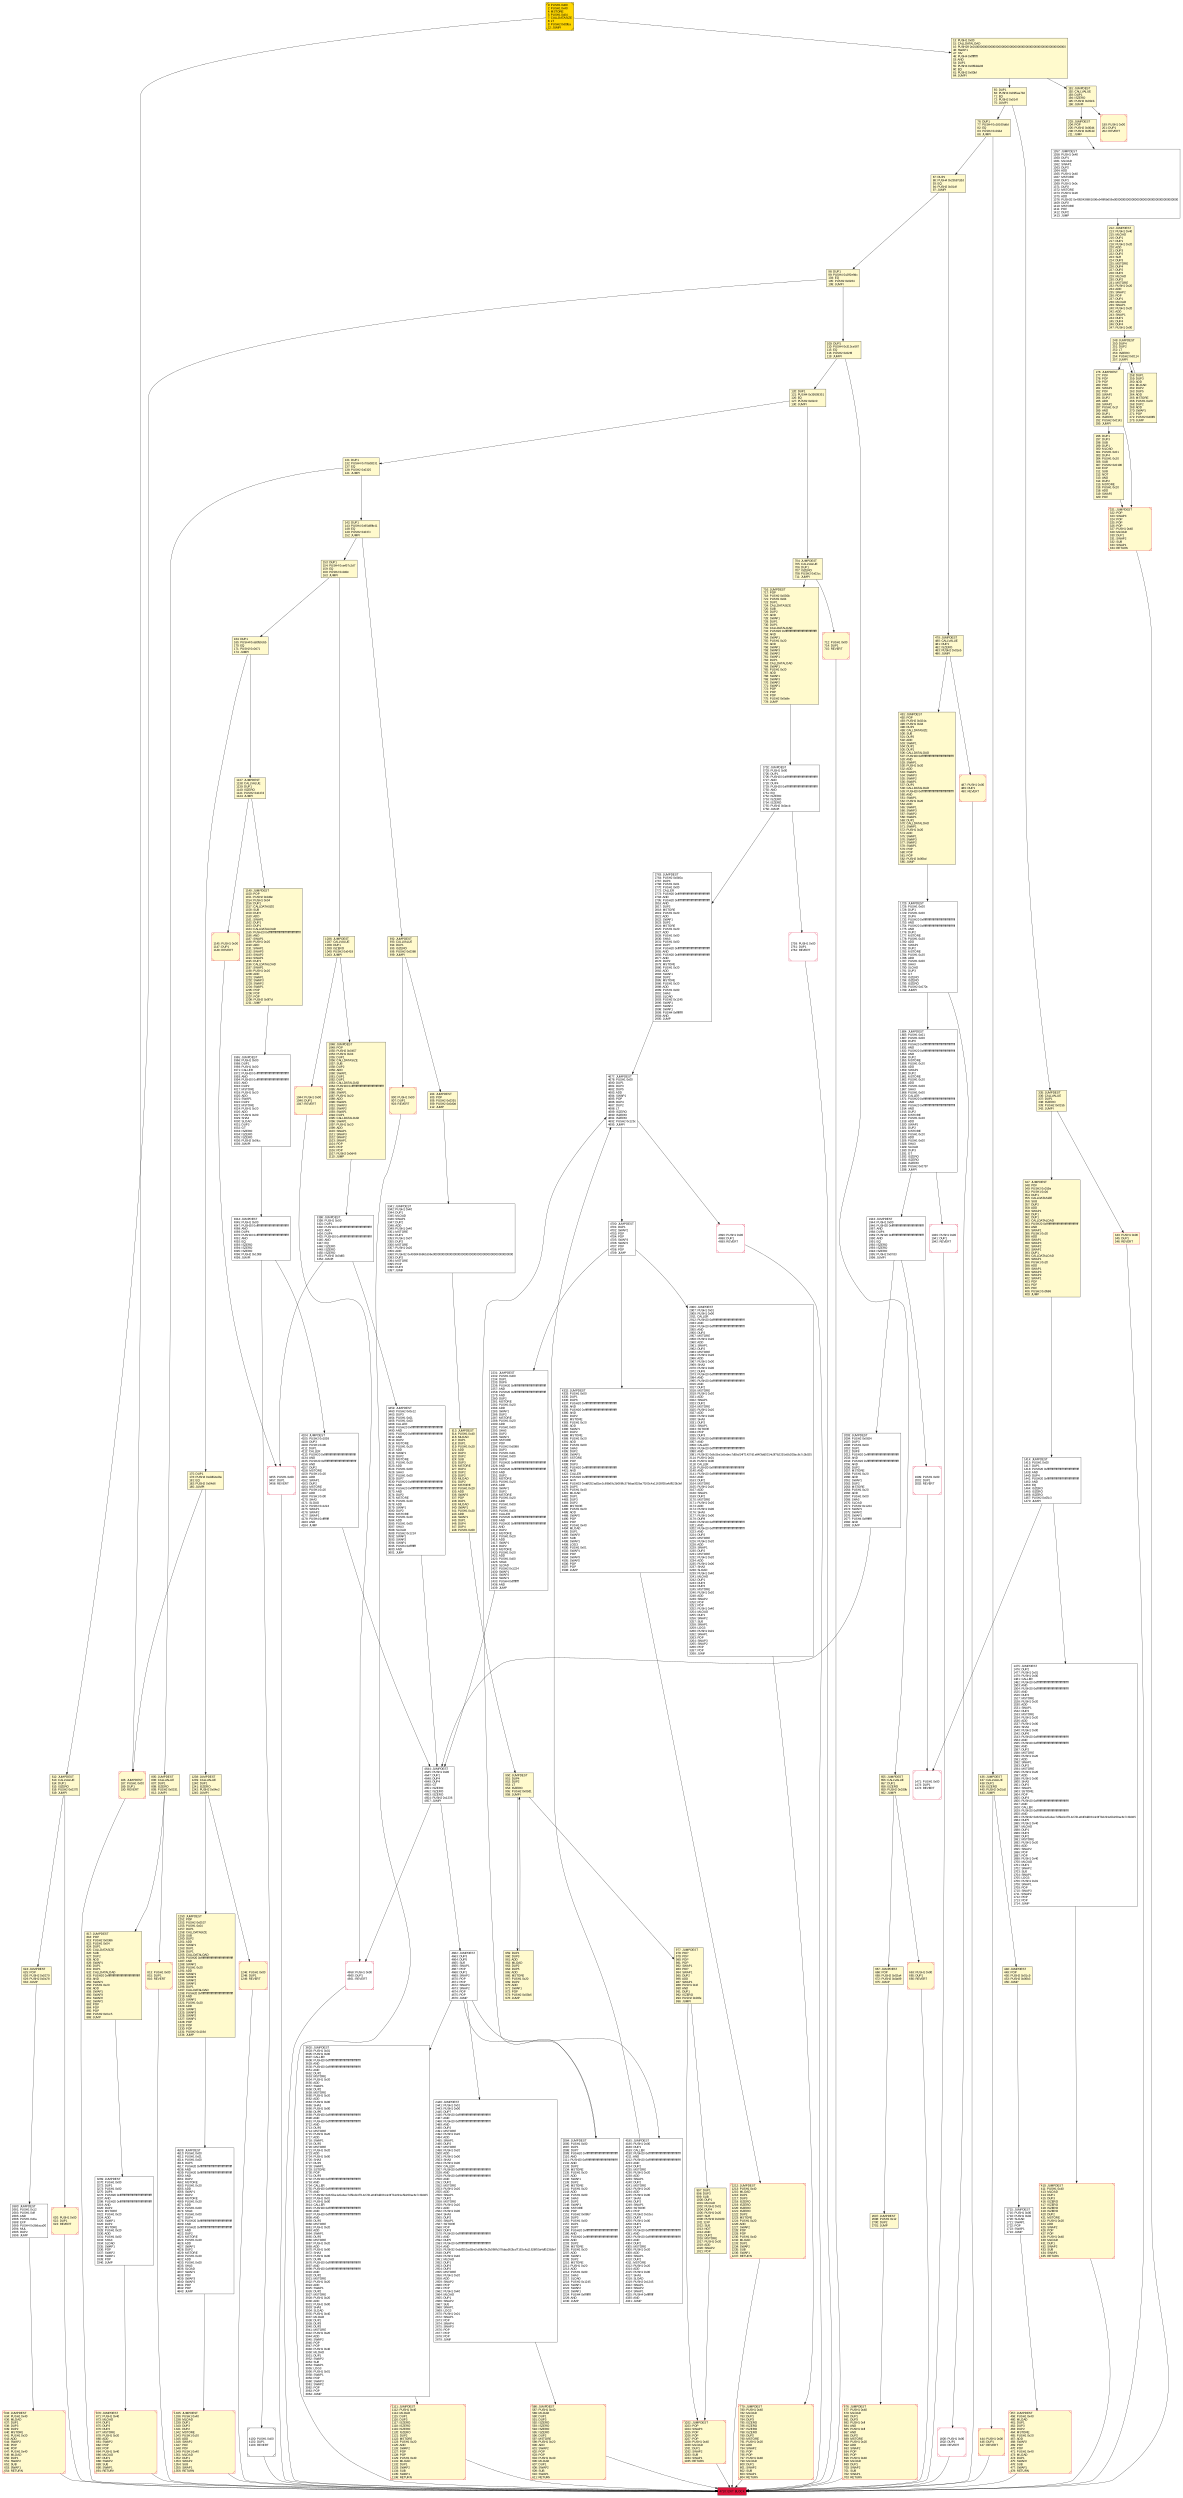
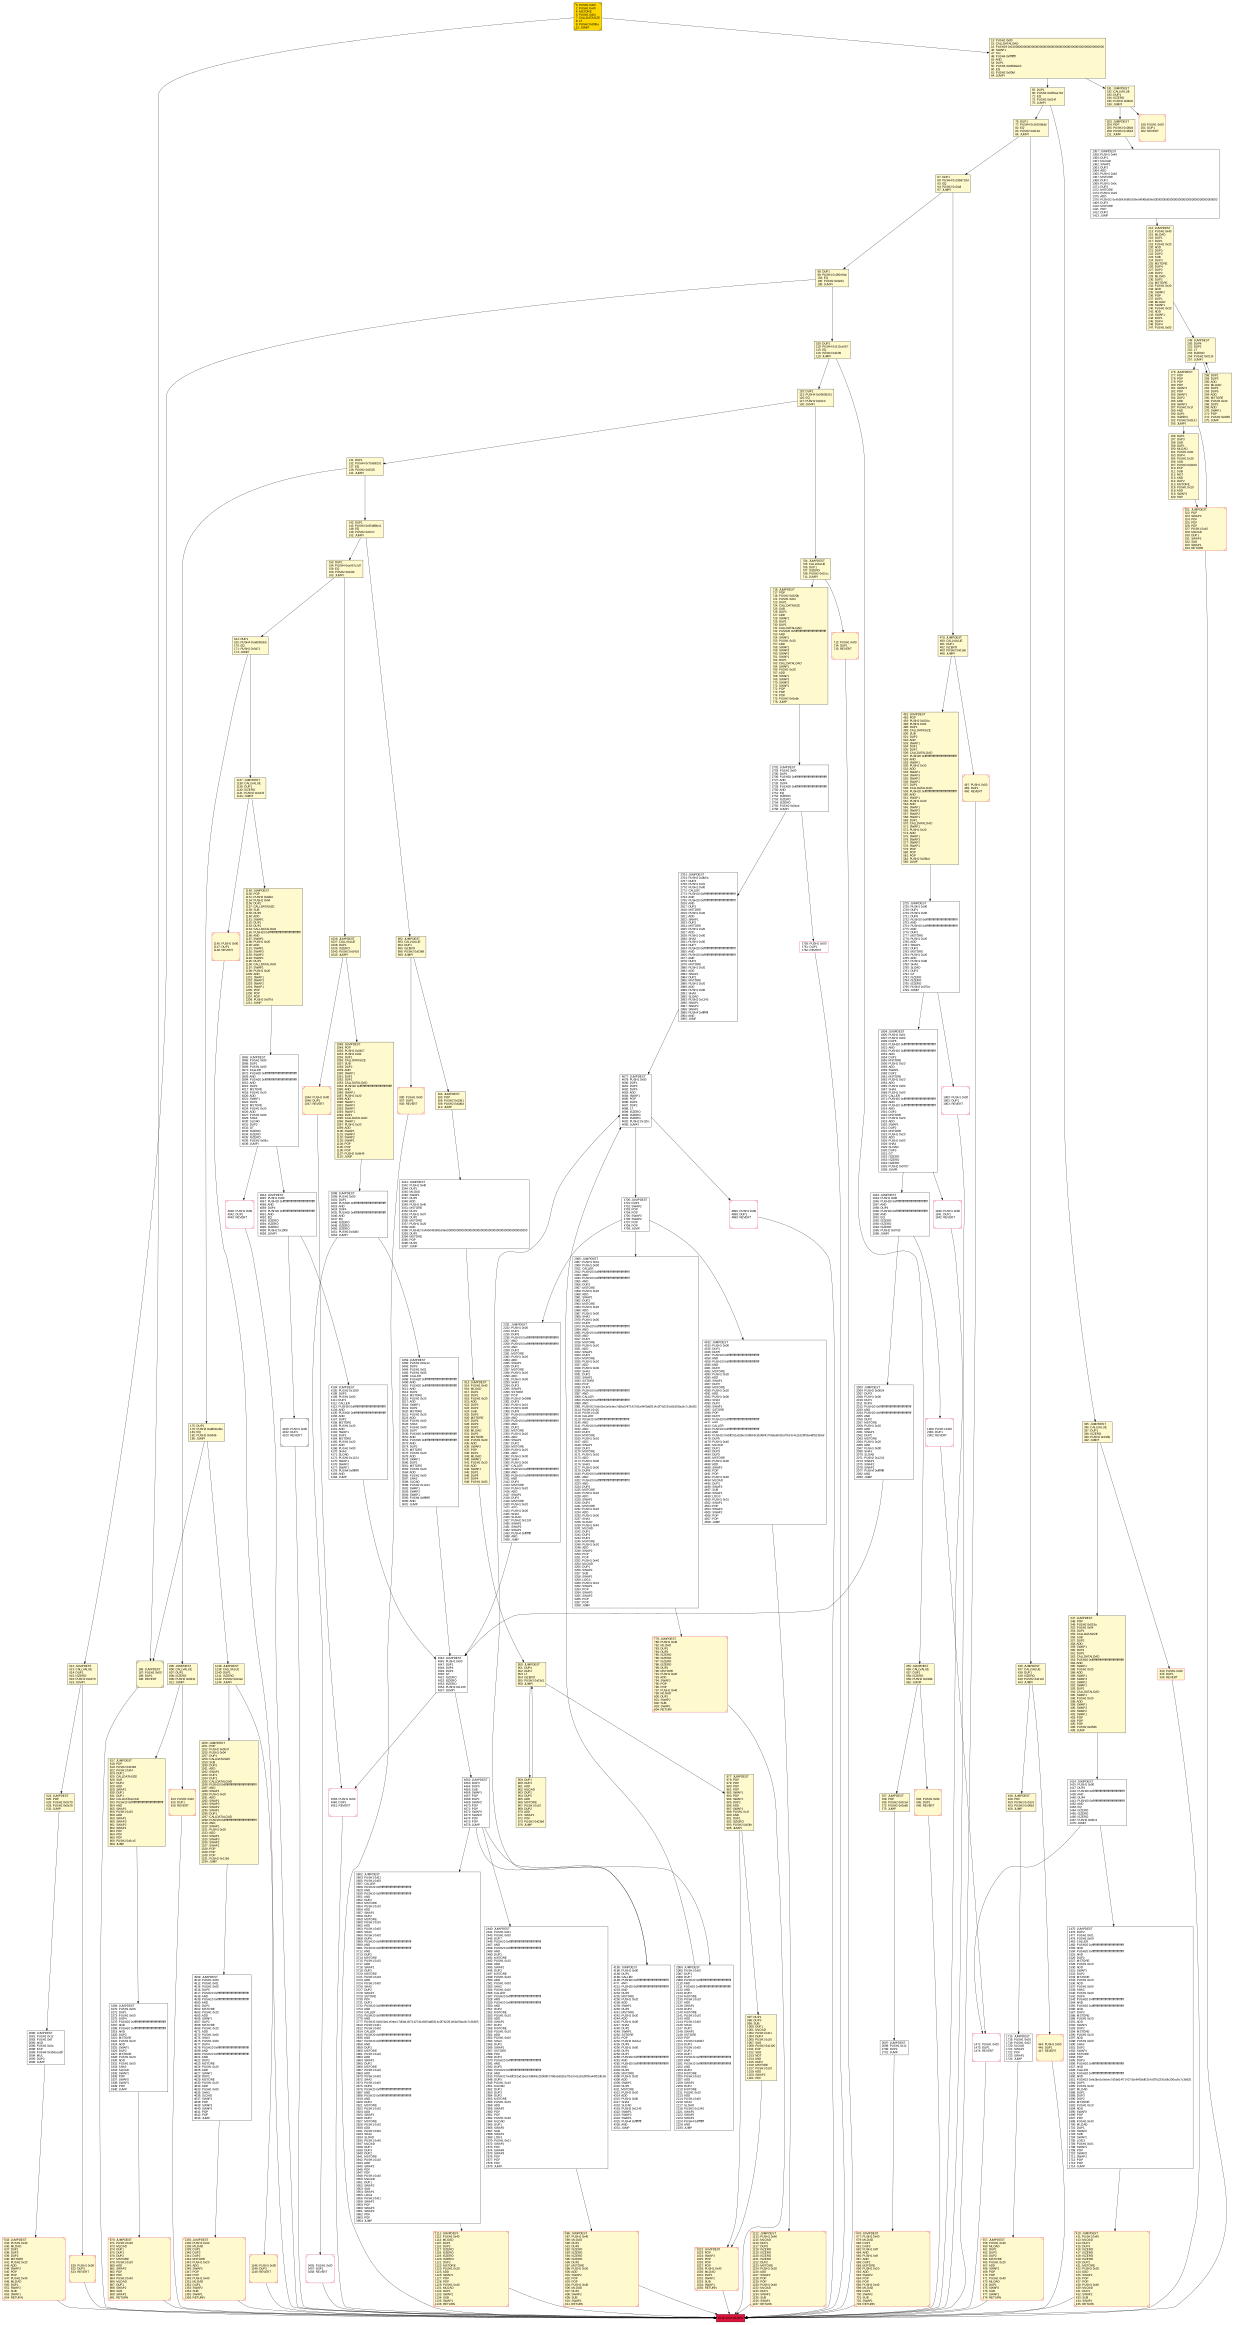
node "2759: PUSH1 0x00 2761: DUP1 2762: REVERT": shape Msquare -> box
node "4040: PUSH1 0x00 4042: DUP1 4043: REVERT": added
edge "1145: PUSH1 0x00 1147: DUP1 1148: REVERT" -> "3455: PUSH1 0x00 3457: DUP1 3458: REVERT": now "1145: PUSH1 0x00 1147: DUP1 1148: REVERT" -> "4710: EXIT BLOCK"
node "186: JUMPDEST 187: PUSH1 0x00 189: DUP1 190: REVERT": color crimson -> black
node "2697: JUMPDEST 2698: PUSH1 0x12 2700: DUP2 2701: JUMP": fillcolor lemonchiffon -> white
edge "1471: PUSH1 0x00 1473: DUP1 1474: REVERT" -> "4710: EXIT BLOCK": added
